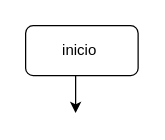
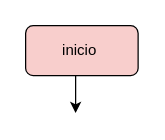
node "inicio": fillcolor #ffffff -> #f8cecc
